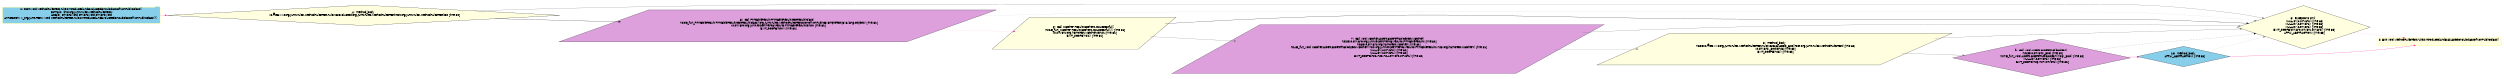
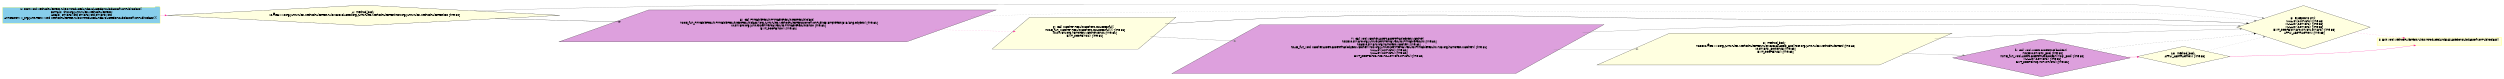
node "10:  method_body APPLY_ABSTRACTION; [line 83]": fillcolor skyblue -> lightyellow
